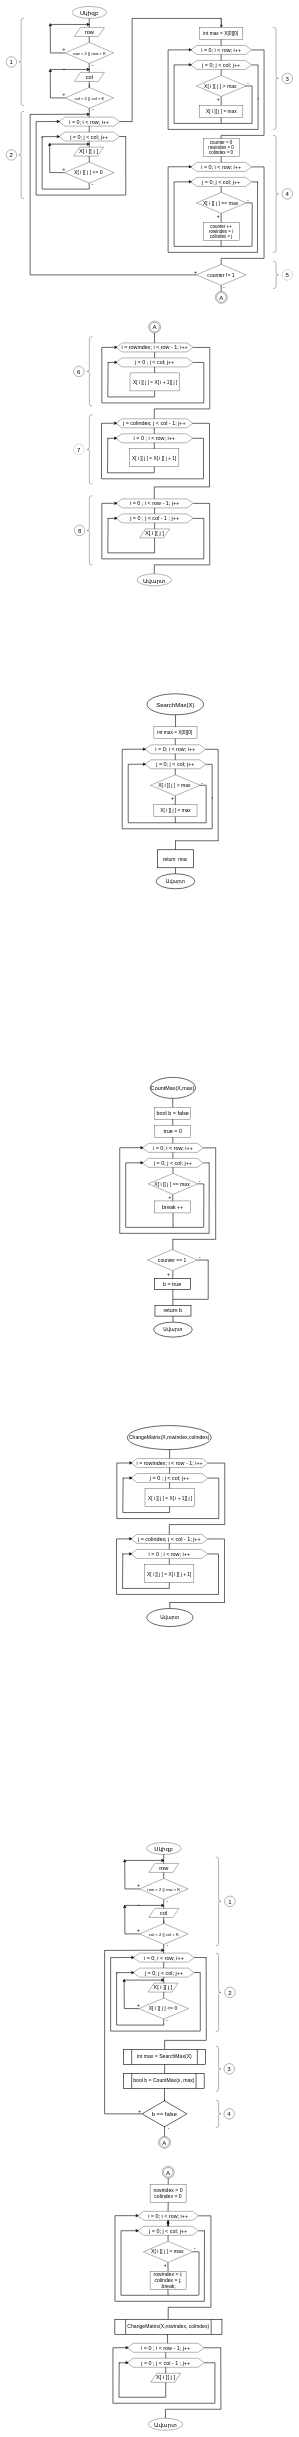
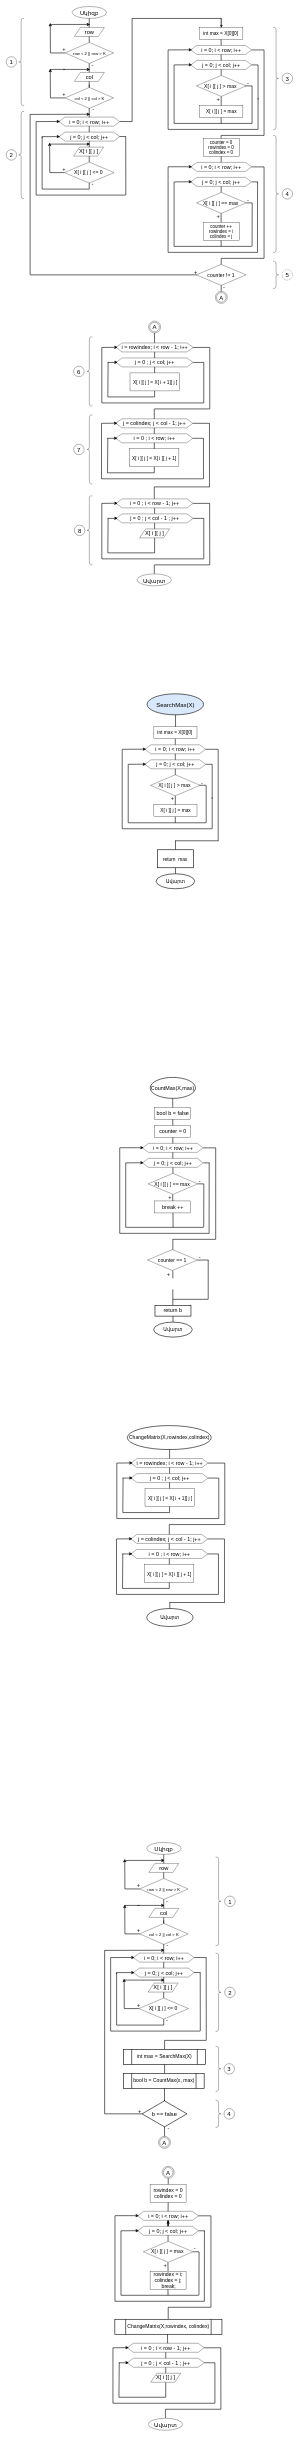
node "7": style dashed -> solid
node "SearchMax(X)": fillcolor #ffffff -> #dae8fc
node "true = 0": label "true = 0" -> "counter = 0"
node "b = true": removed
